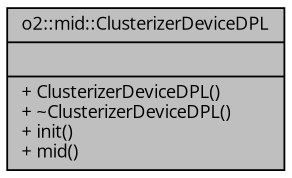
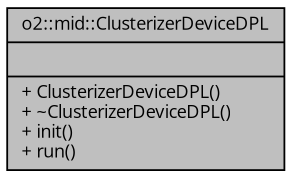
node "o2::mid::ClusterizerDeviceDPL": text "+ mid()" -> "+ run()"
